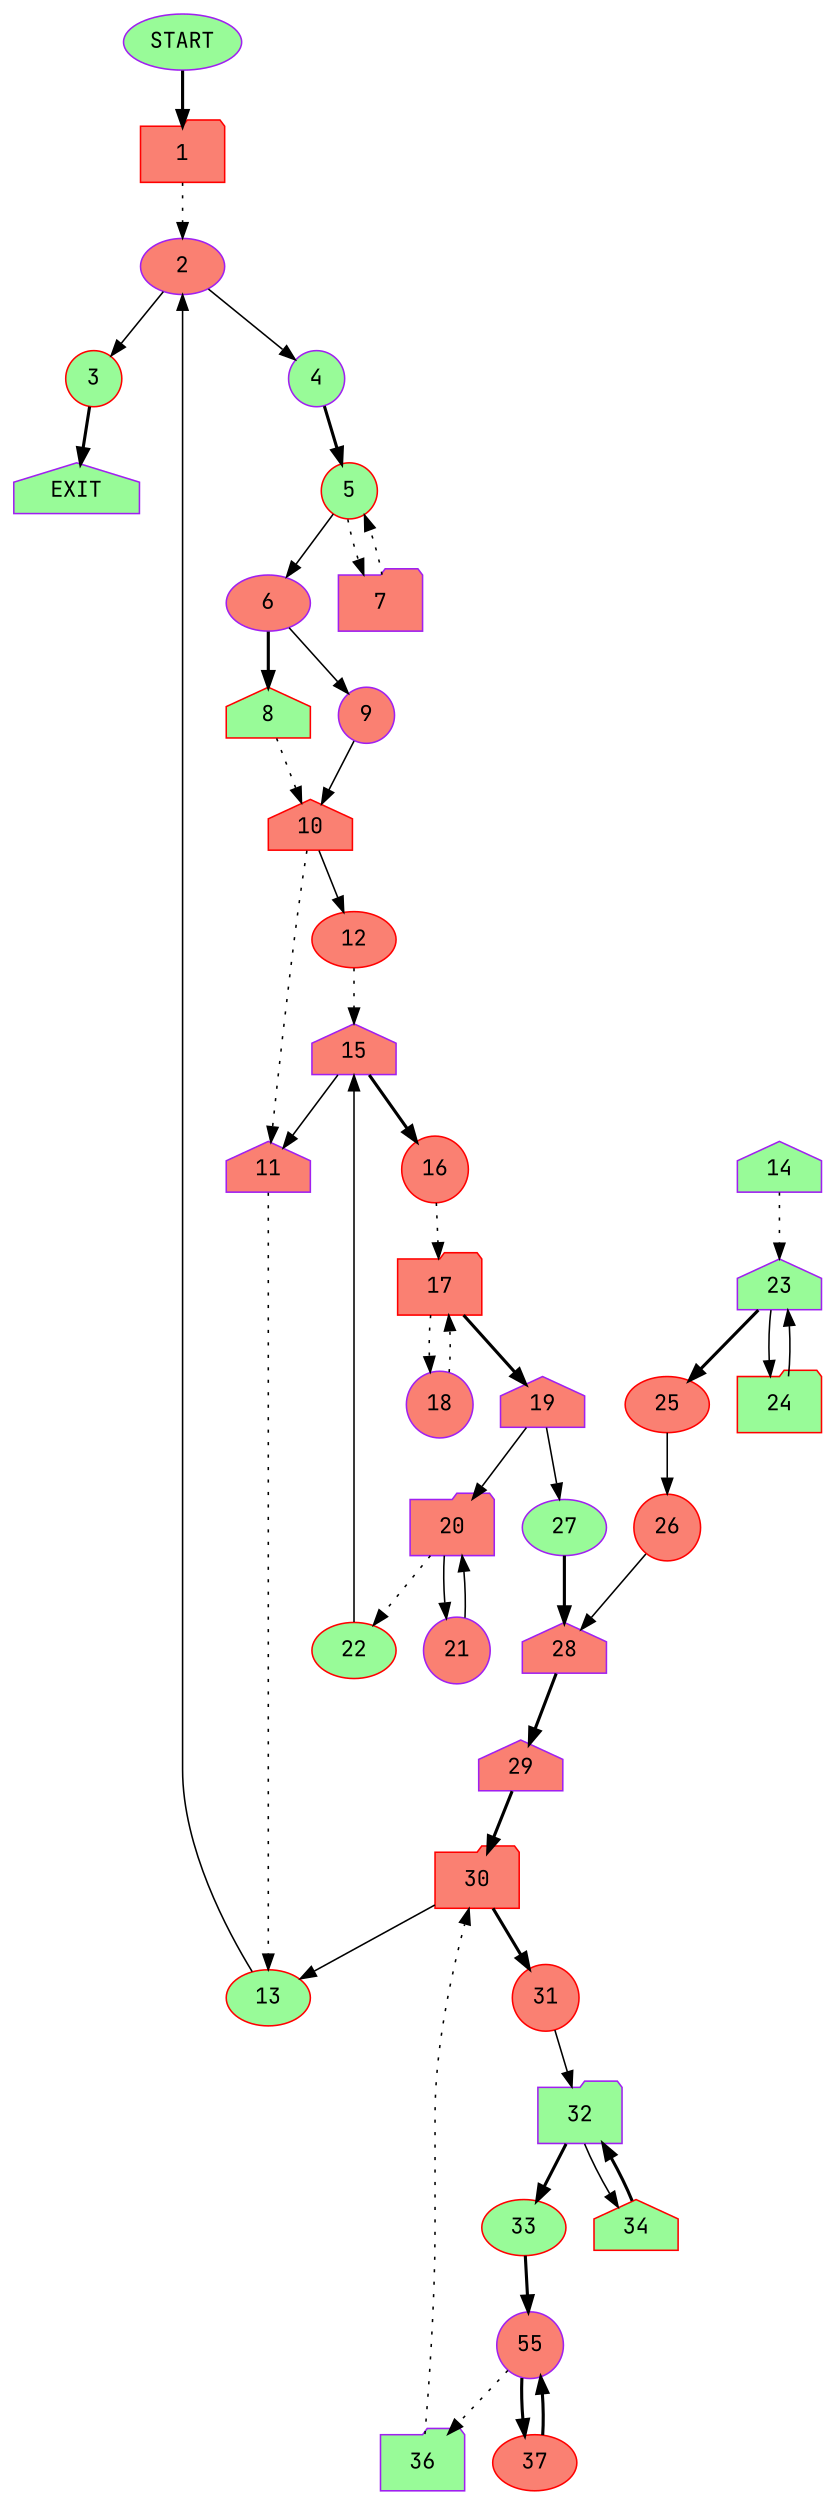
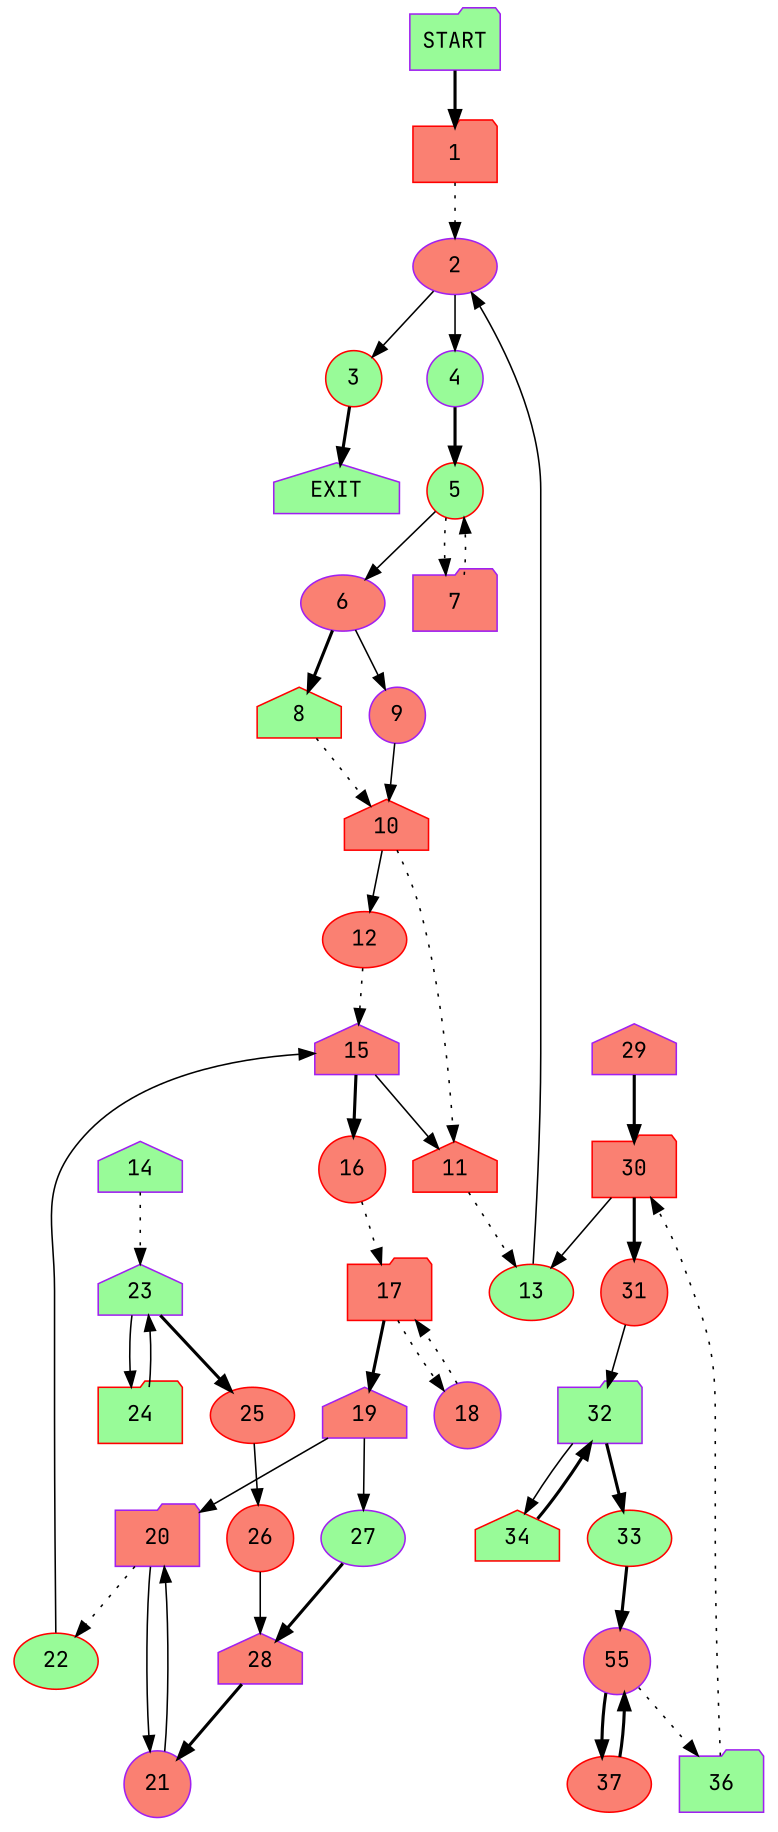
node "START": shape ellipse -> folder
node "11": color purple -> red
edge "28" -> "29": now "28" -> "21"
